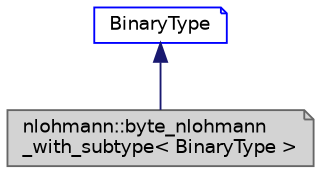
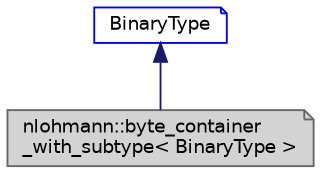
node "nlohmann::byte_nlohmann _with_subtype< BinaryType >": label "nlohmann::byte_nlohmann _with_subtype< BinaryType >" -> "nlohmann::byte_container _with_subtype< BinaryType >"
